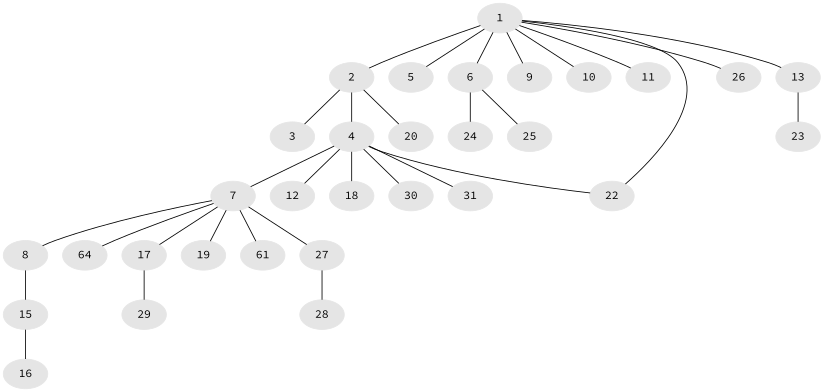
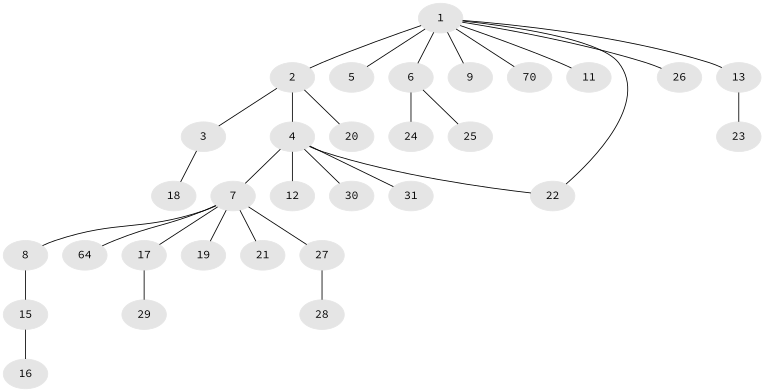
node "10": label "10" -> "70"
edge "4" -- "18": now "3" -- "18"
node "61": label "61" -> "21"
